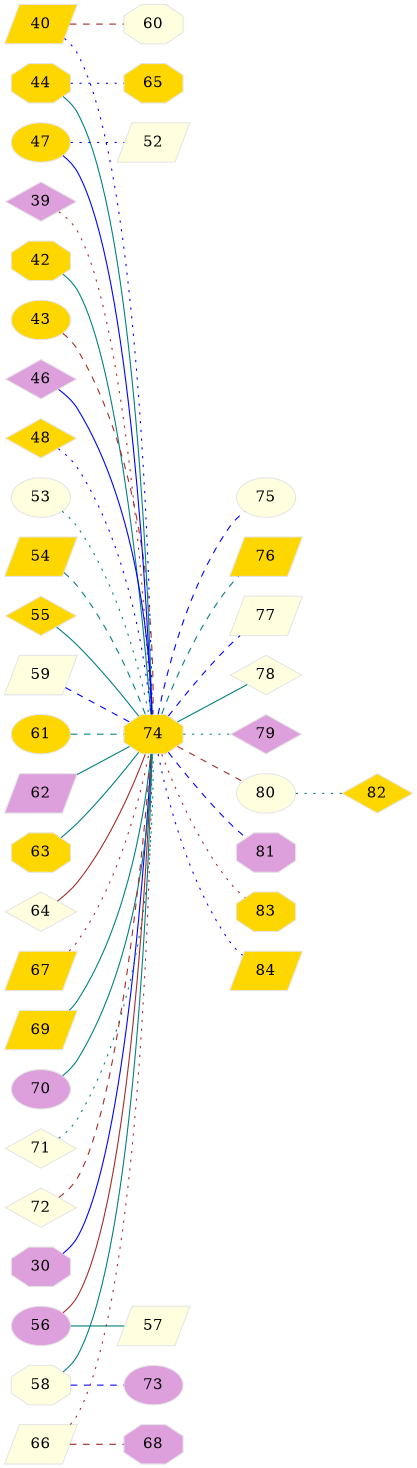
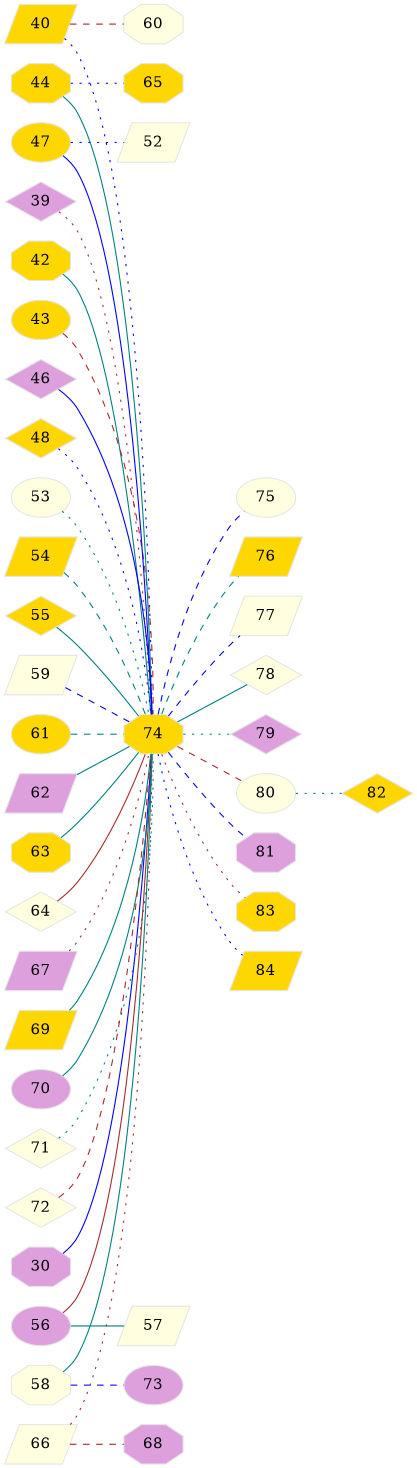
node "67": fillcolor gold -> plum
